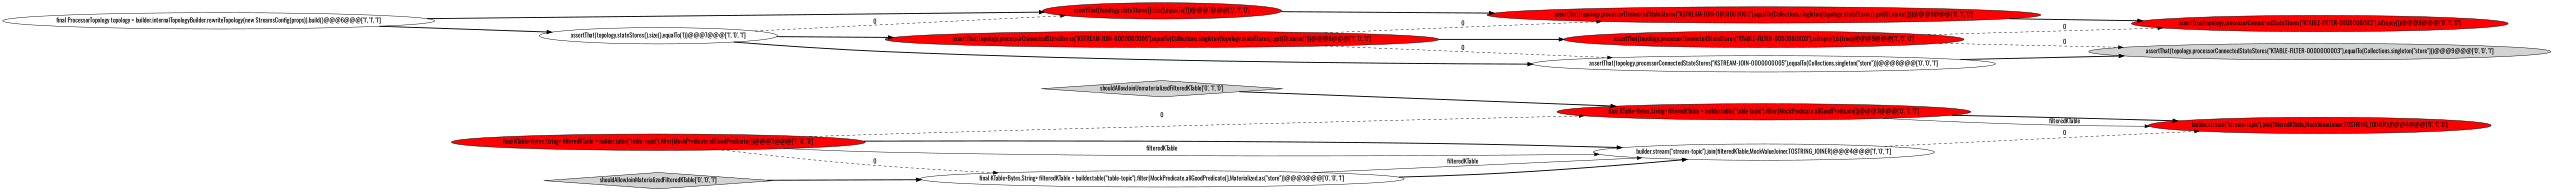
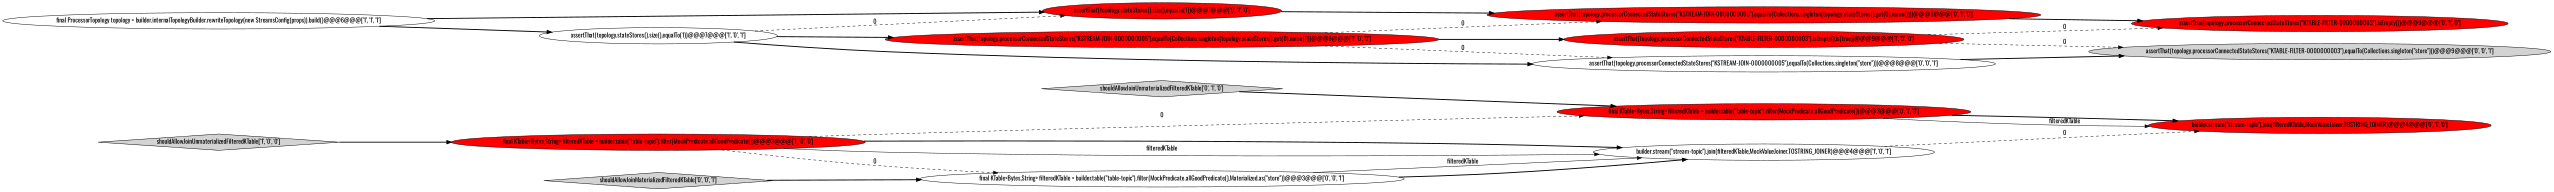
node "shouldAllowJoinUnmaterializedFilteredKTable['1', '0', '0']": added
